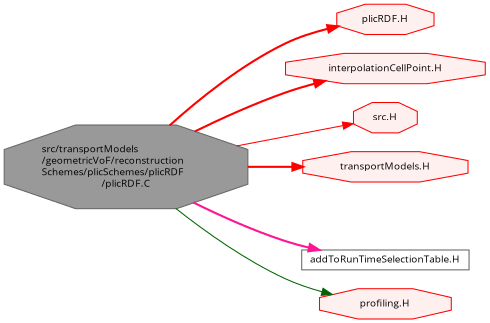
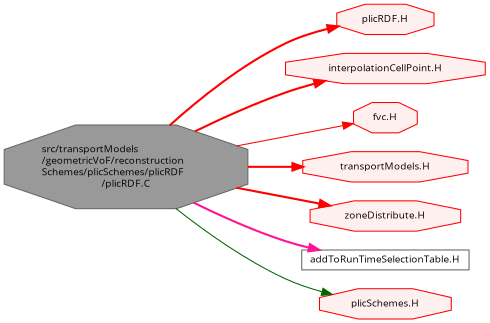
node "src.H": label "src.H" -> "fvc.H"
node "zoneDistribute.H": added
node "profiling.H": label "profiling.H" -> "plicSchemes.H"
